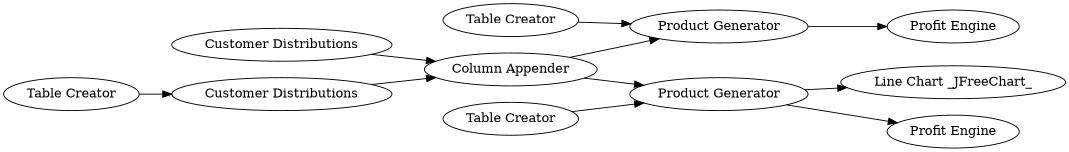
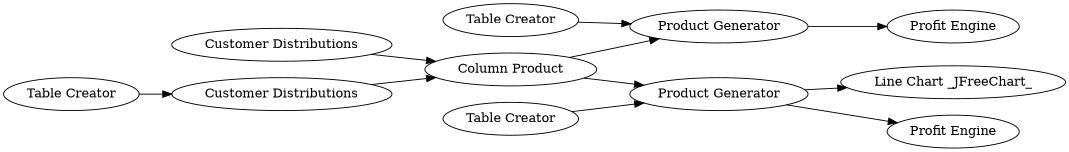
node "Column Appender": label "Column Appender" -> "Column Product"
